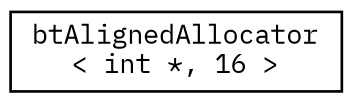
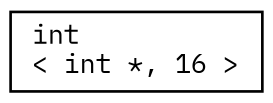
node "btAlignedAllocator < int *, 16 >": label "btAlignedAllocator < int *, 16 >" -> "int < int *, 16 >"
